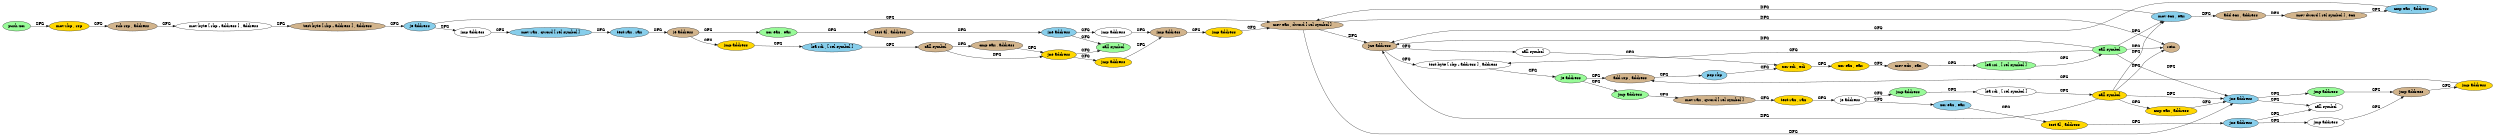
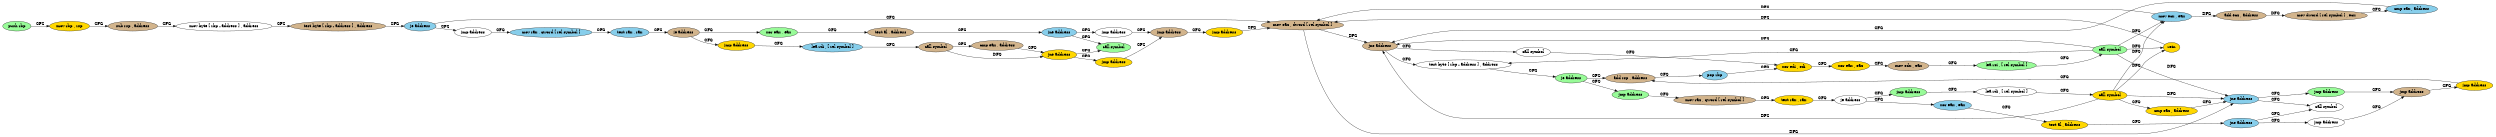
edge "mov eax , dword [ rel symbol ]" -> "retn": reversed
node "push xor": label "push xor" -> "push rbp"
node "retn": fillcolor tan -> gold
